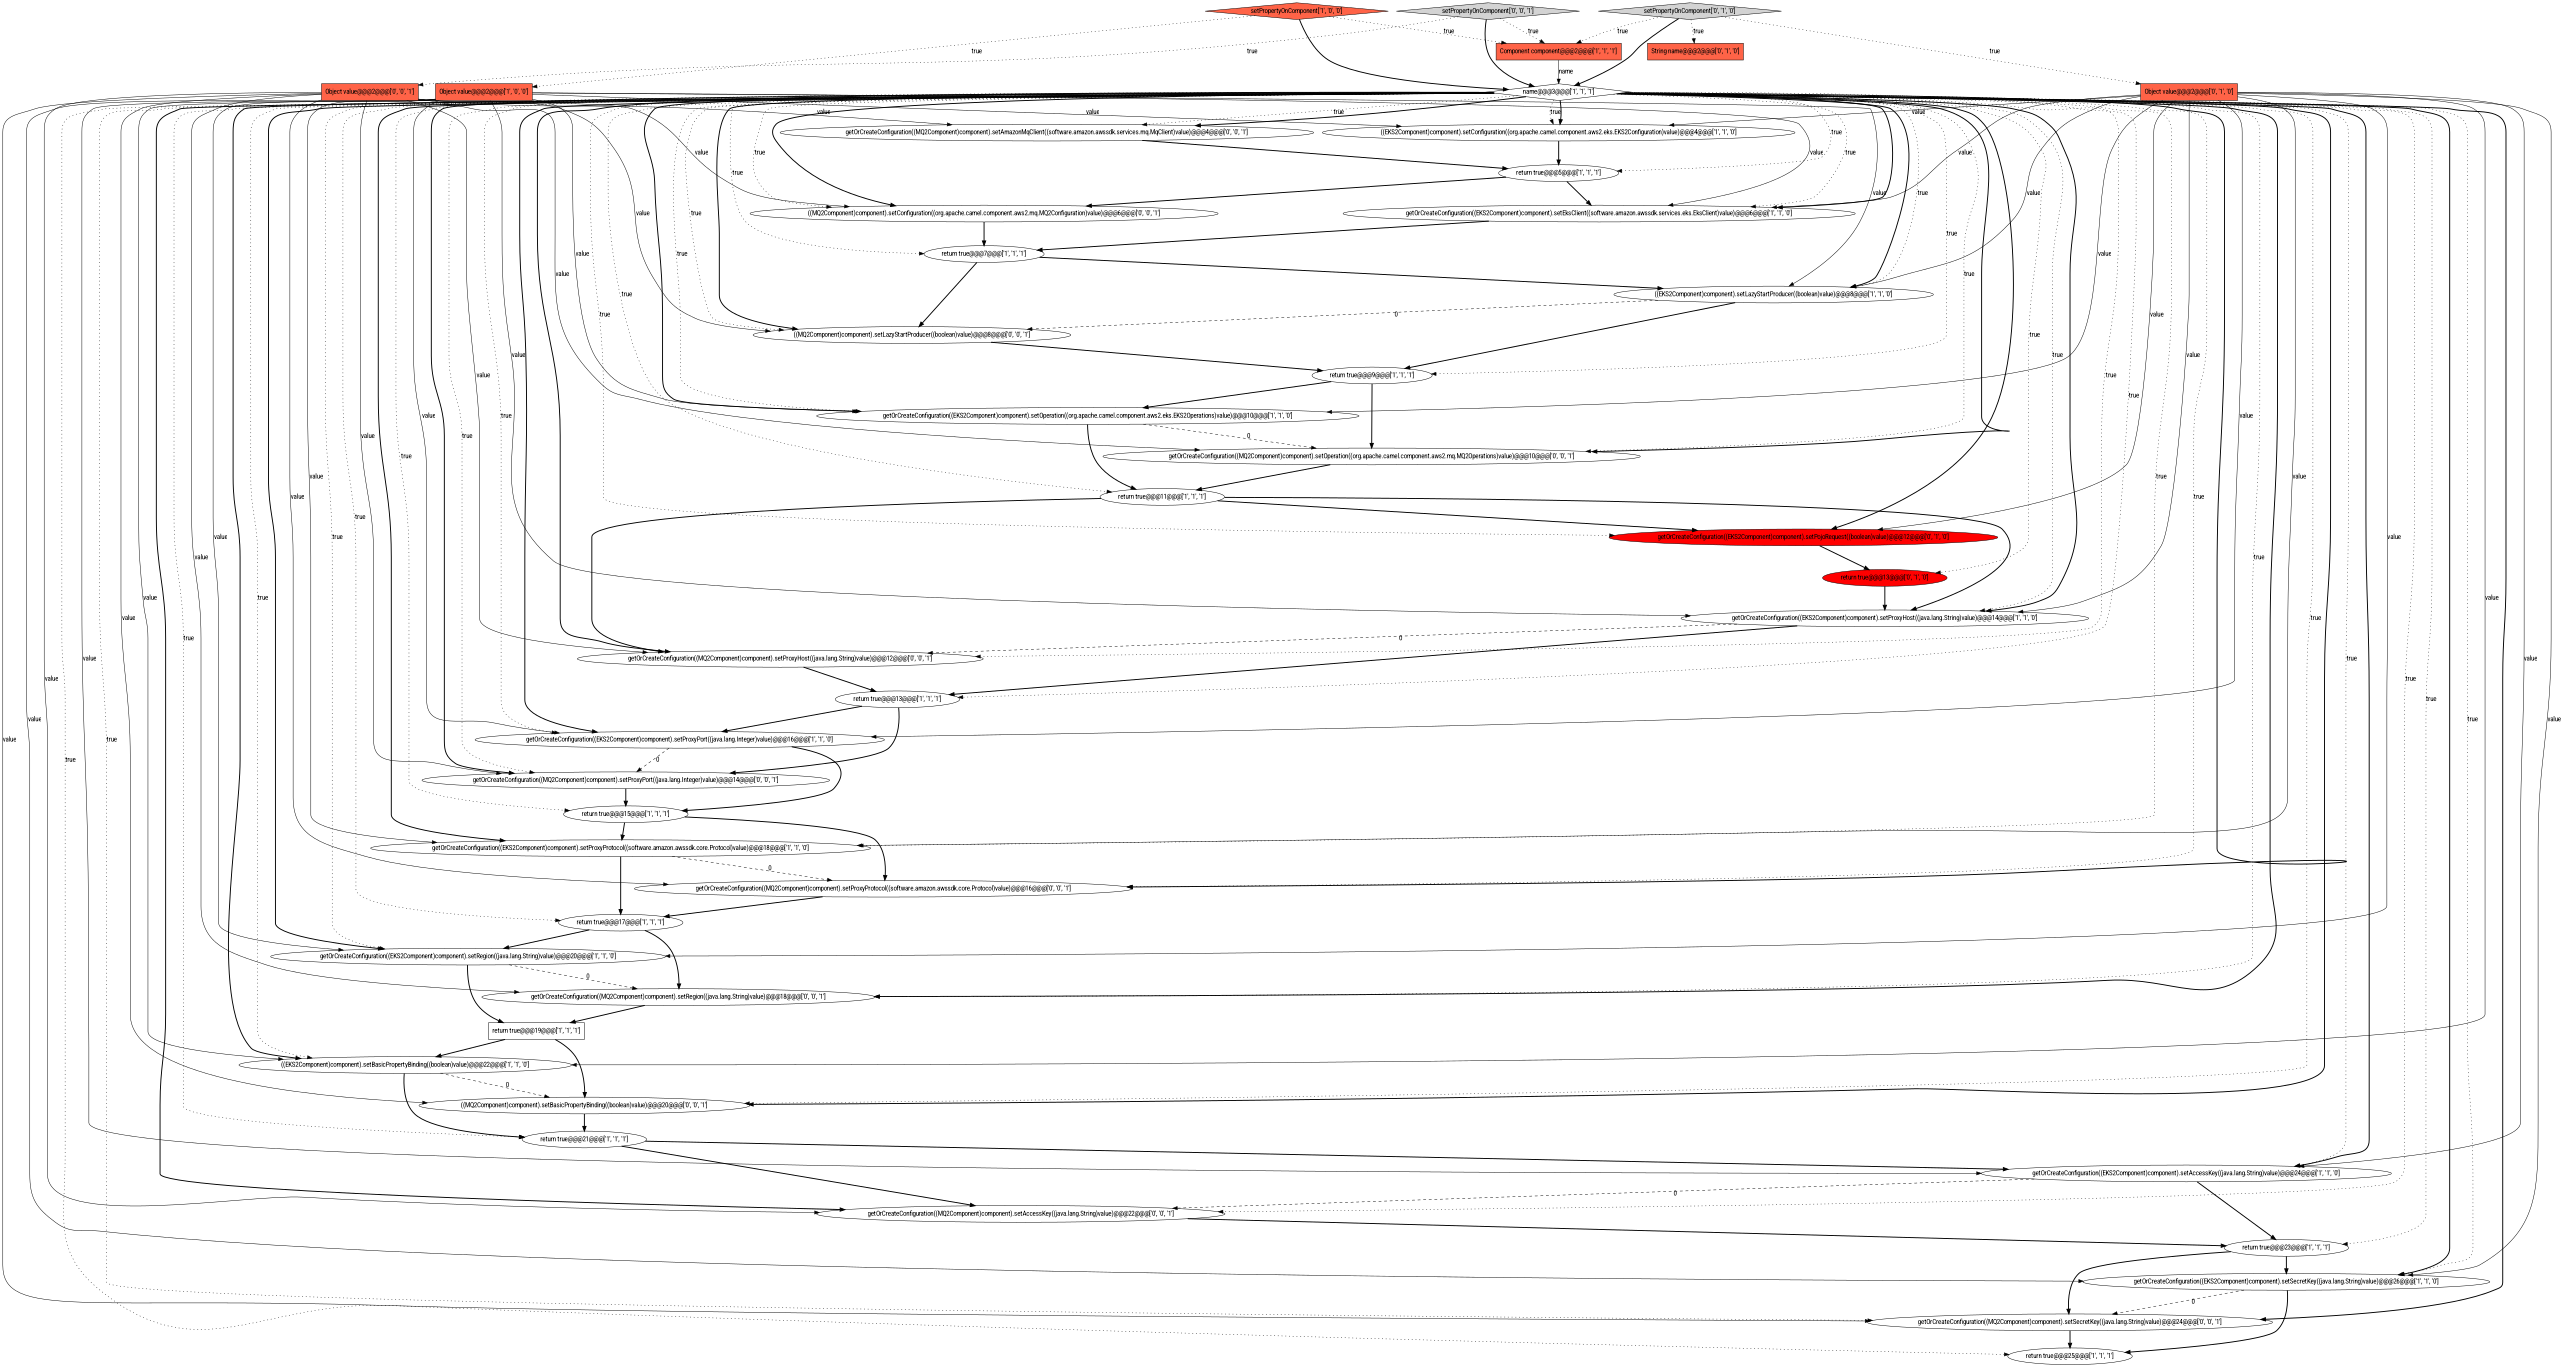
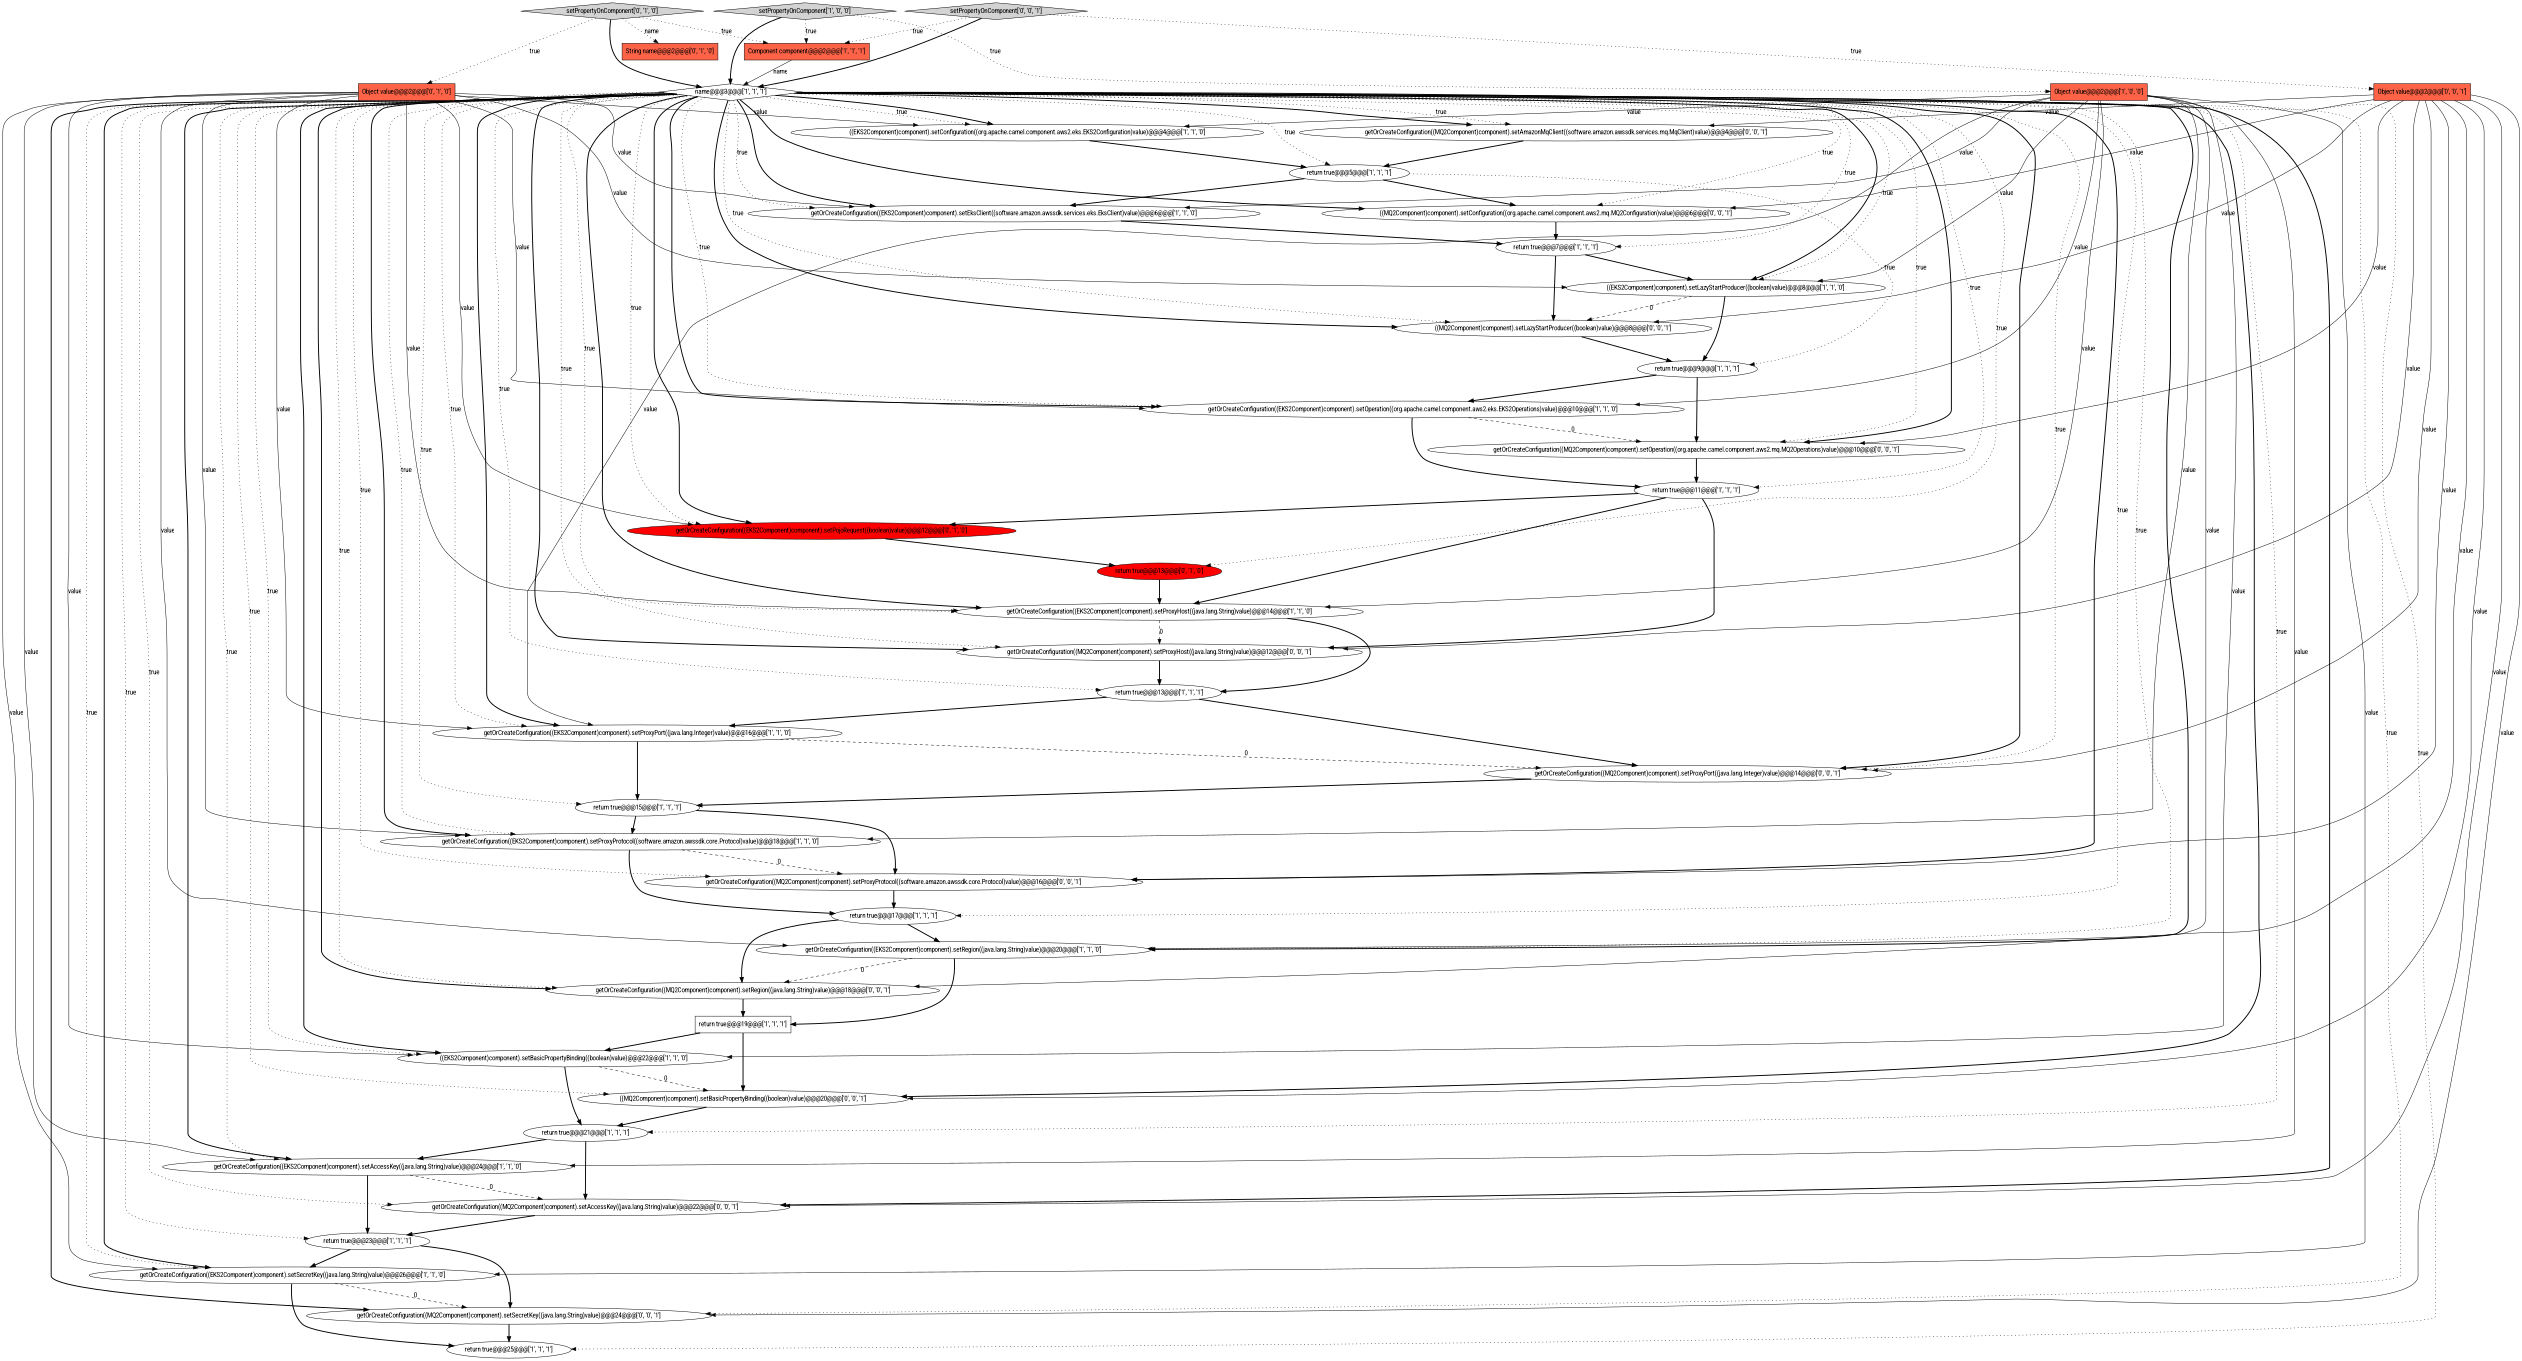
node "setPropertyOnComponent['1', '0', '0']": fillcolor tomato -> lightgray
edge "setPropertyOnComponent['0', '1', '0']" -> "String name@@@2@@@['0', '1', '0']": label "true" -> "name"
edge "name@@@3@@@['1', '1', '1']" -> "return true@@@9@@@['1', '1', '1']": now "return true@@@5@@@['1', '1', '1']" -> "return true@@@9@@@['1', '1', '1']"
